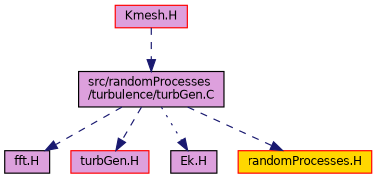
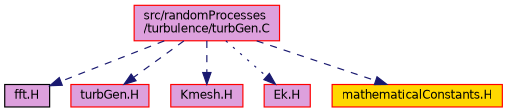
edge "Kmesh.H" -> "src/randomProcesses /turbulence/turbGen.C": reversed
node "src/randomProcesses /turbulence/turbGen.C": color black -> red
node "Ek.H": color black -> red
node "randomProcesses.H": label "randomProcesses.H" -> "mathematicalConstants.H"
